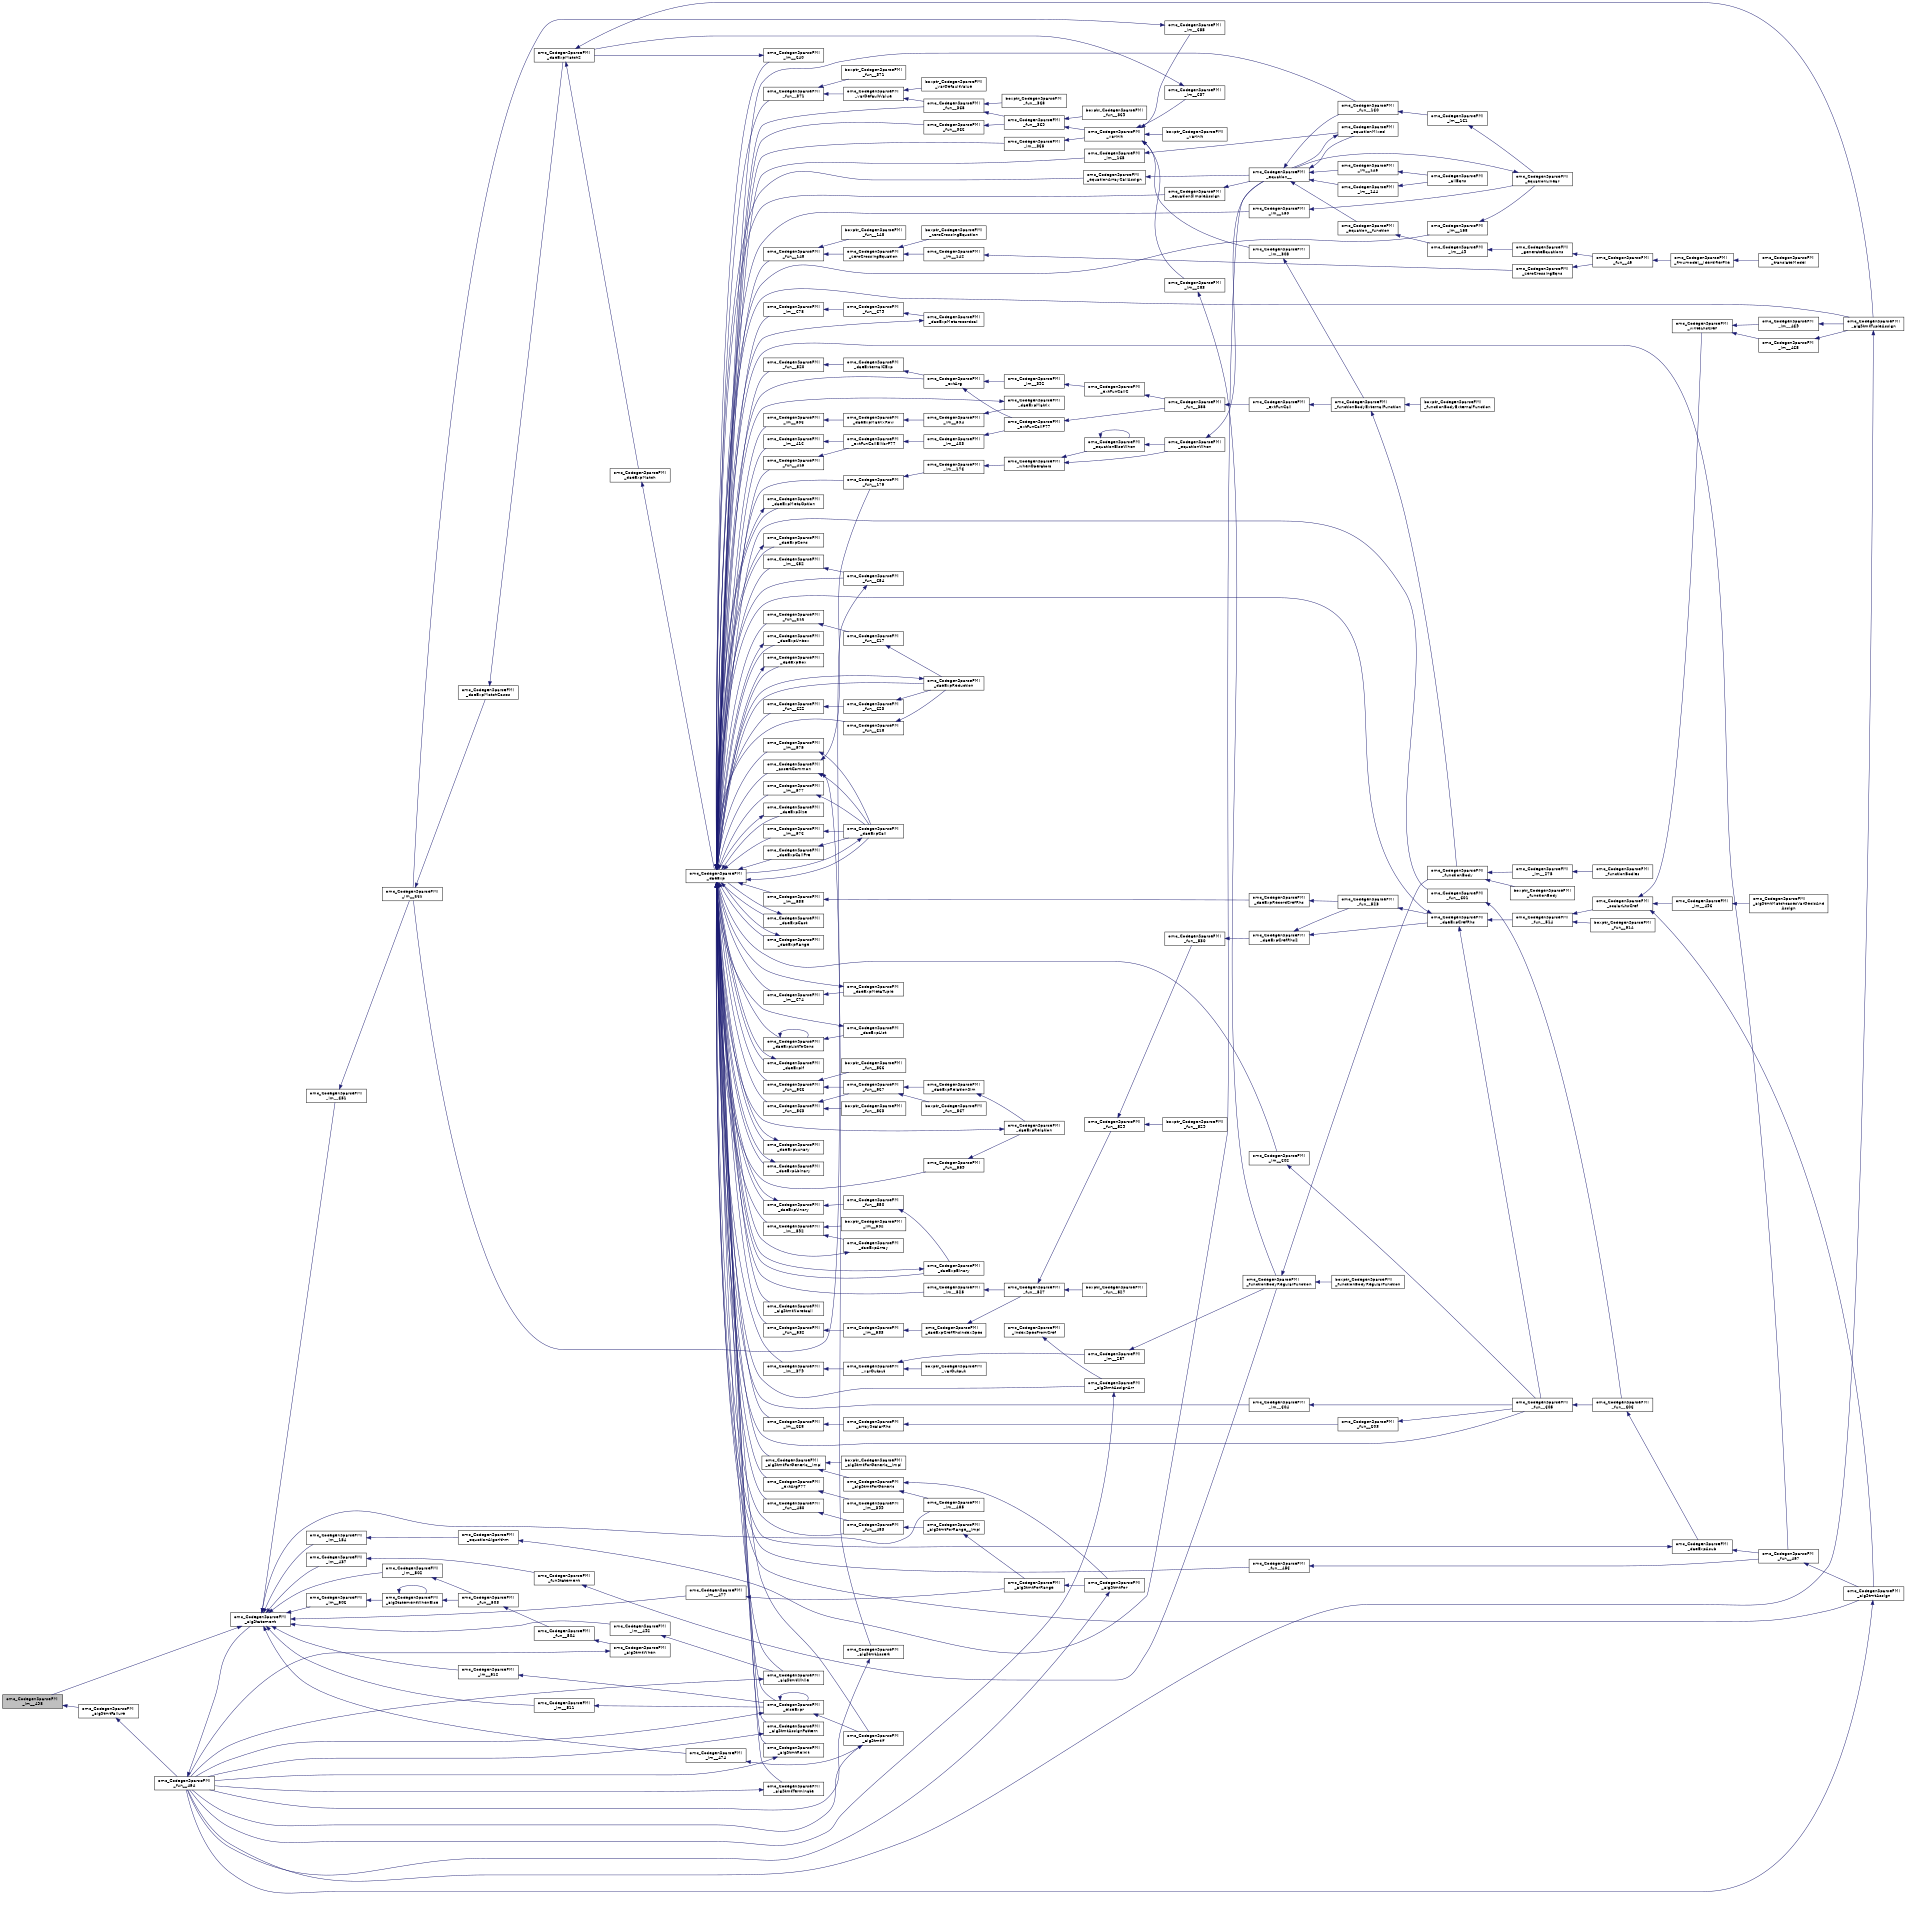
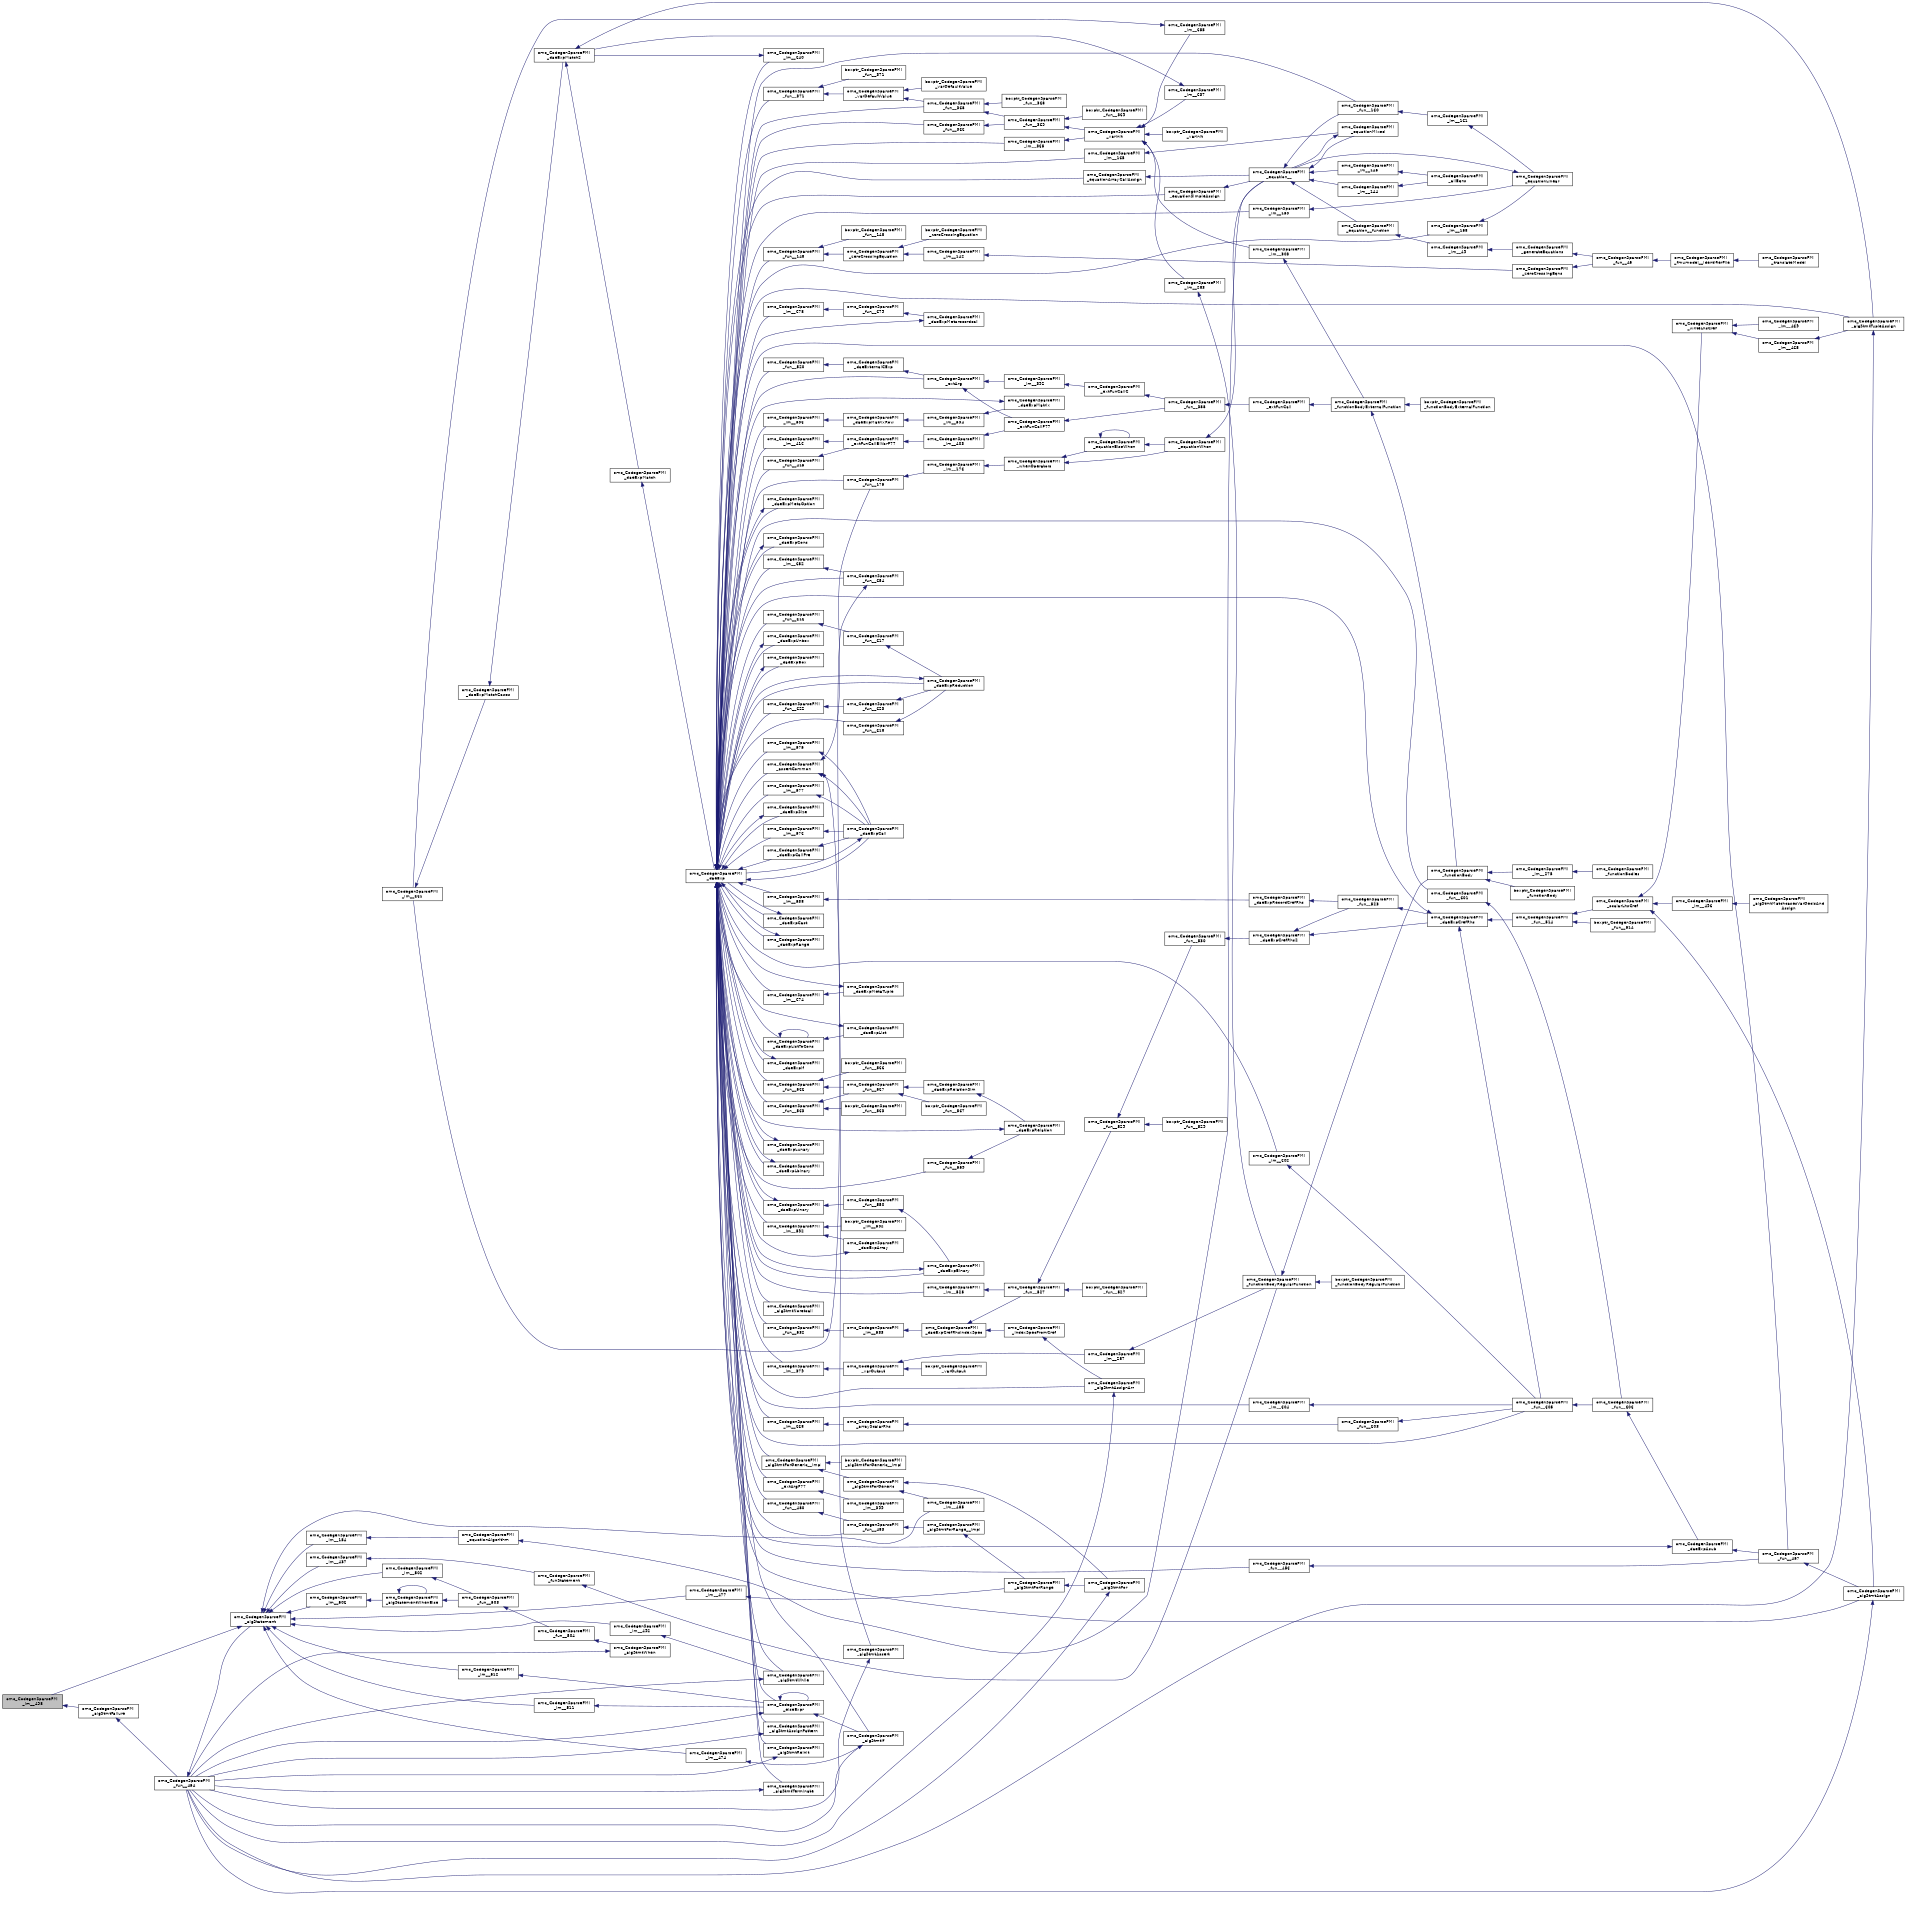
edge "omc_CodegenSparseFMI _algStmtTupleAssign" -> "omc_CodegenSparseFMI _lm__469": removed
node "omc_CodegenSparseFMI _lm__651": removed
edge "omc_CodegenSparseFMI _indexSpecFromCref" -> "omc_CodegenSparseFMI _daeExpCrefRhsIndexSpec": added
